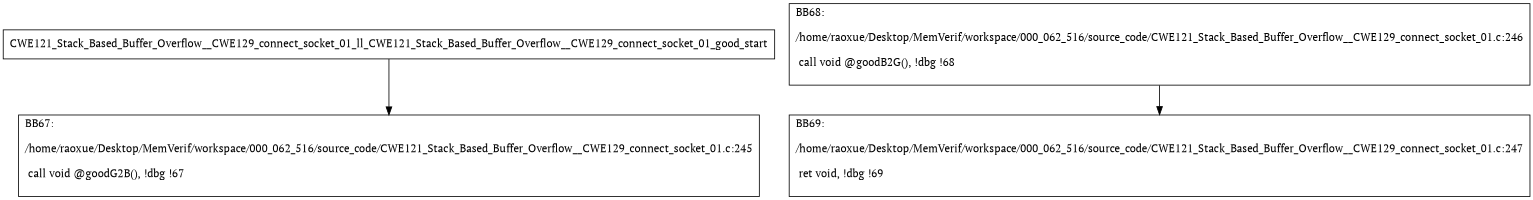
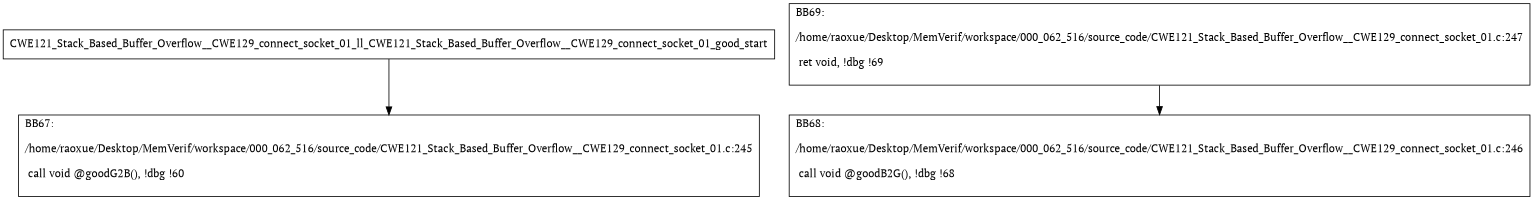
edge "BB68:" -> "BB69:": reversed
node "BB67:": text "call void @goodG2B(), !dbg !67" -> "call void @goodG2B(), !dbg !60"
